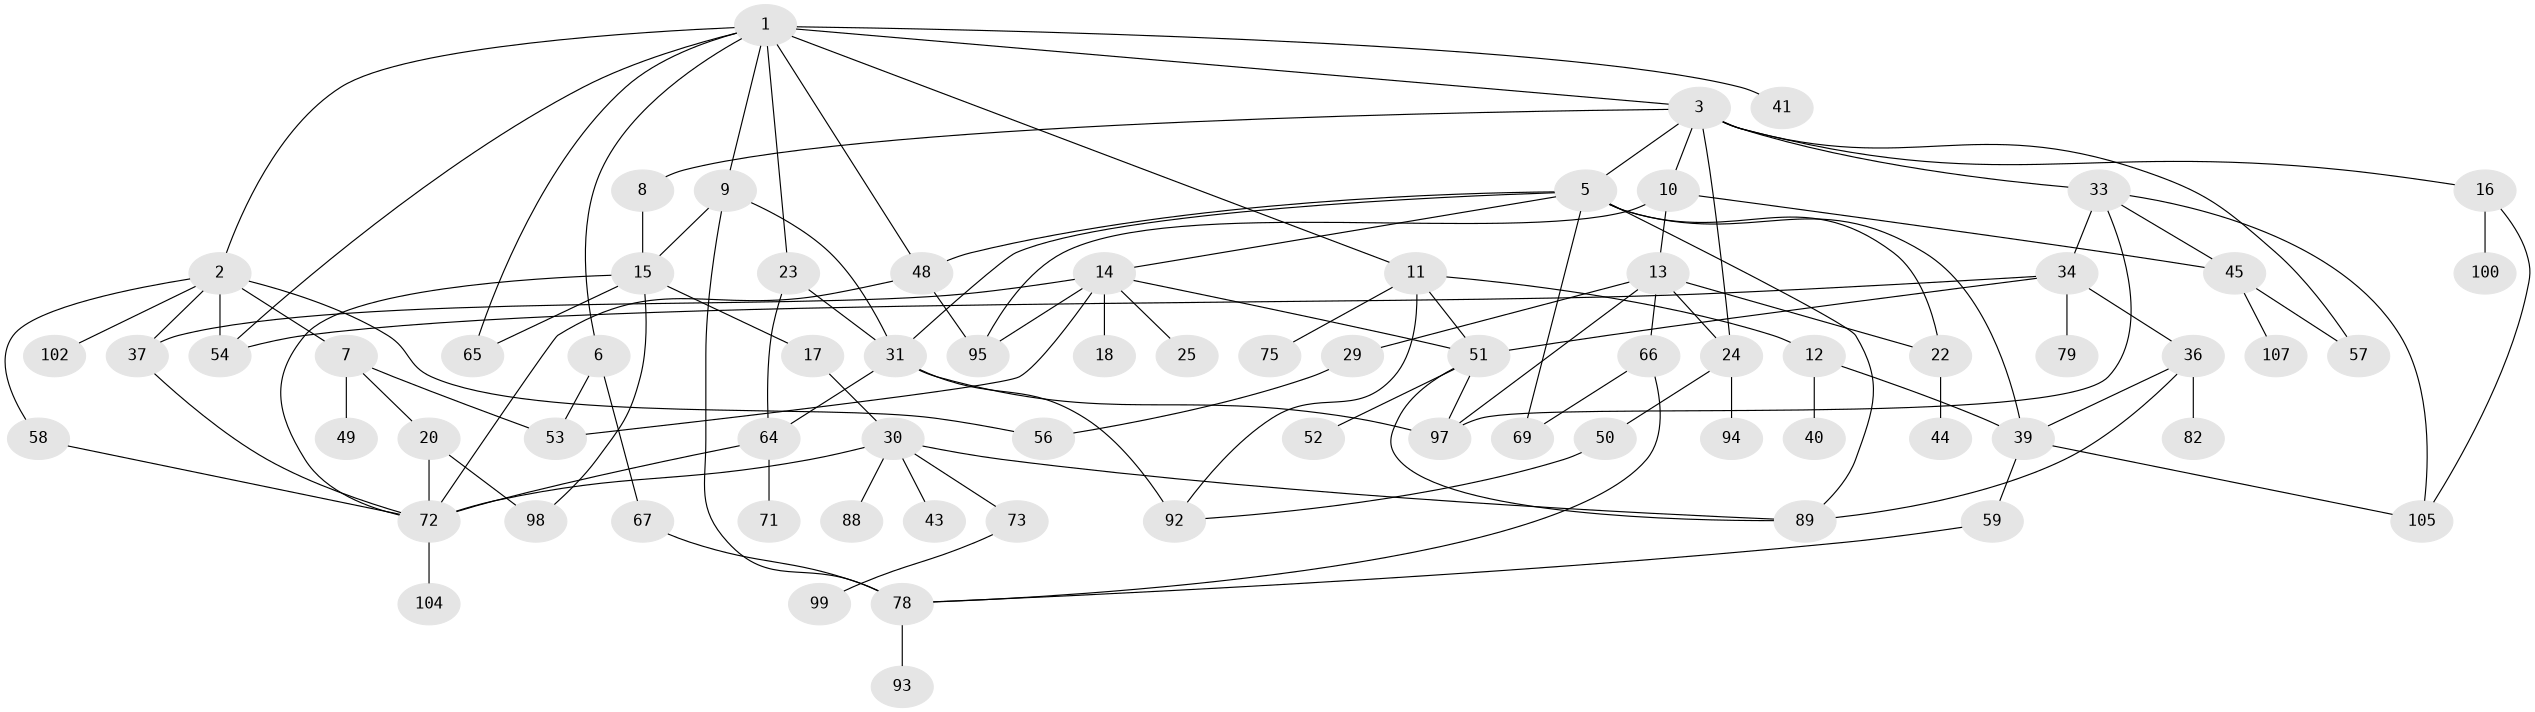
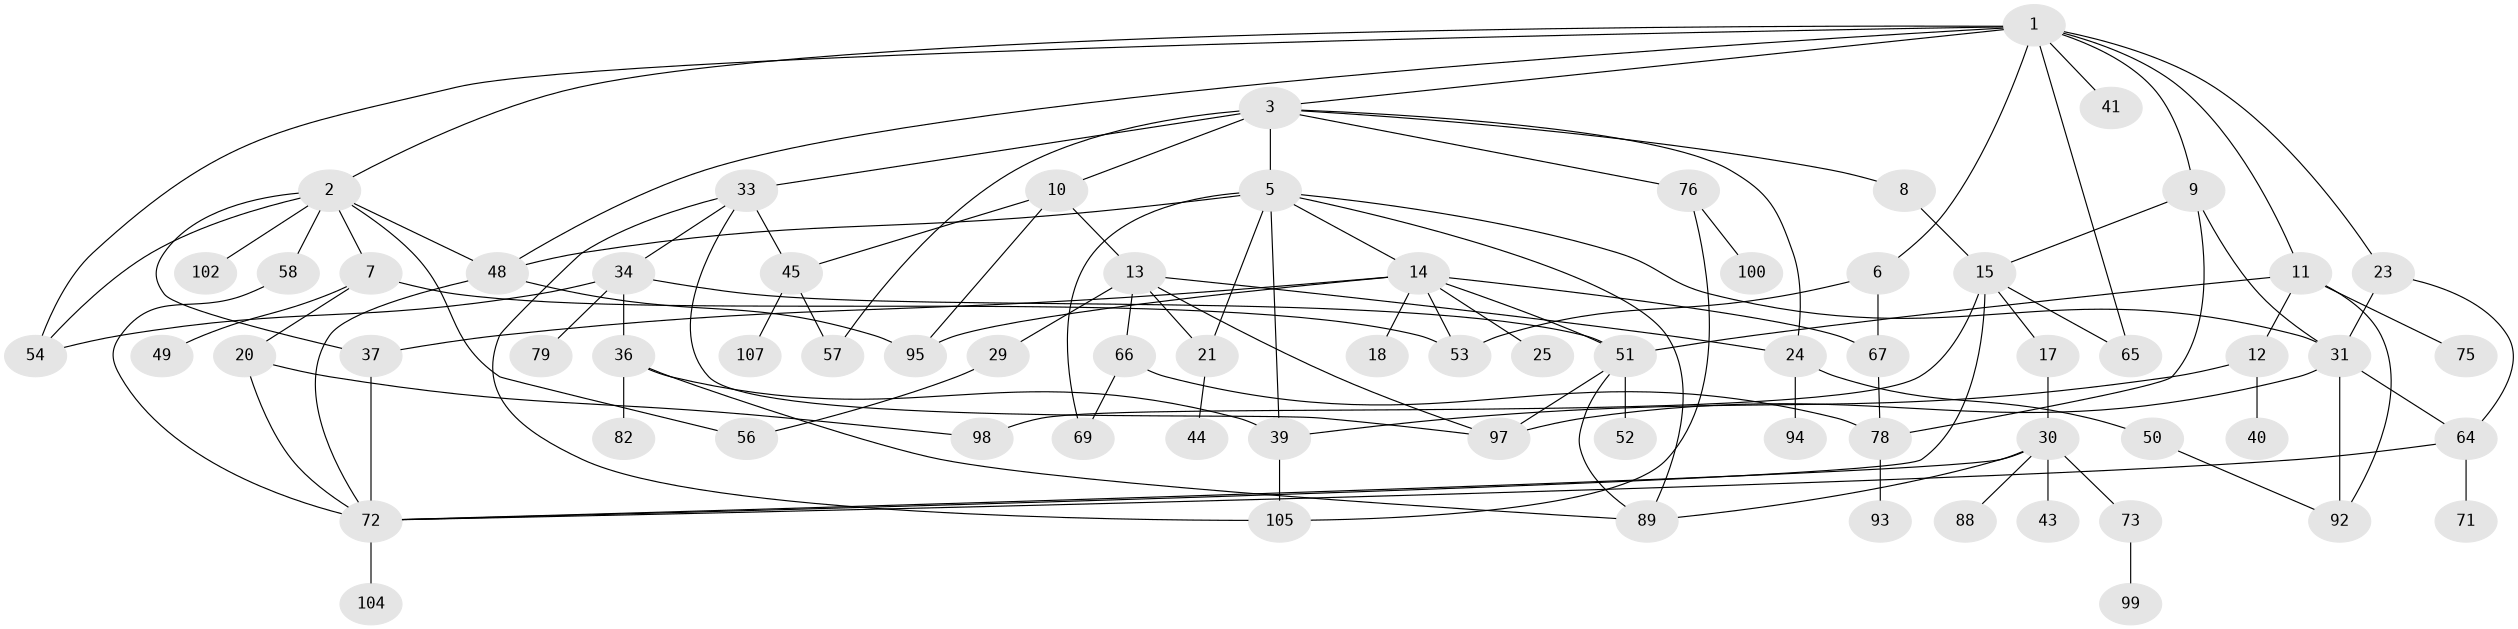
node "16": label "16" -> "76"
edge "2" -- "48": added
edge "14" -- "67": added
node "22": label "22" -> "21"
node "59": removed
